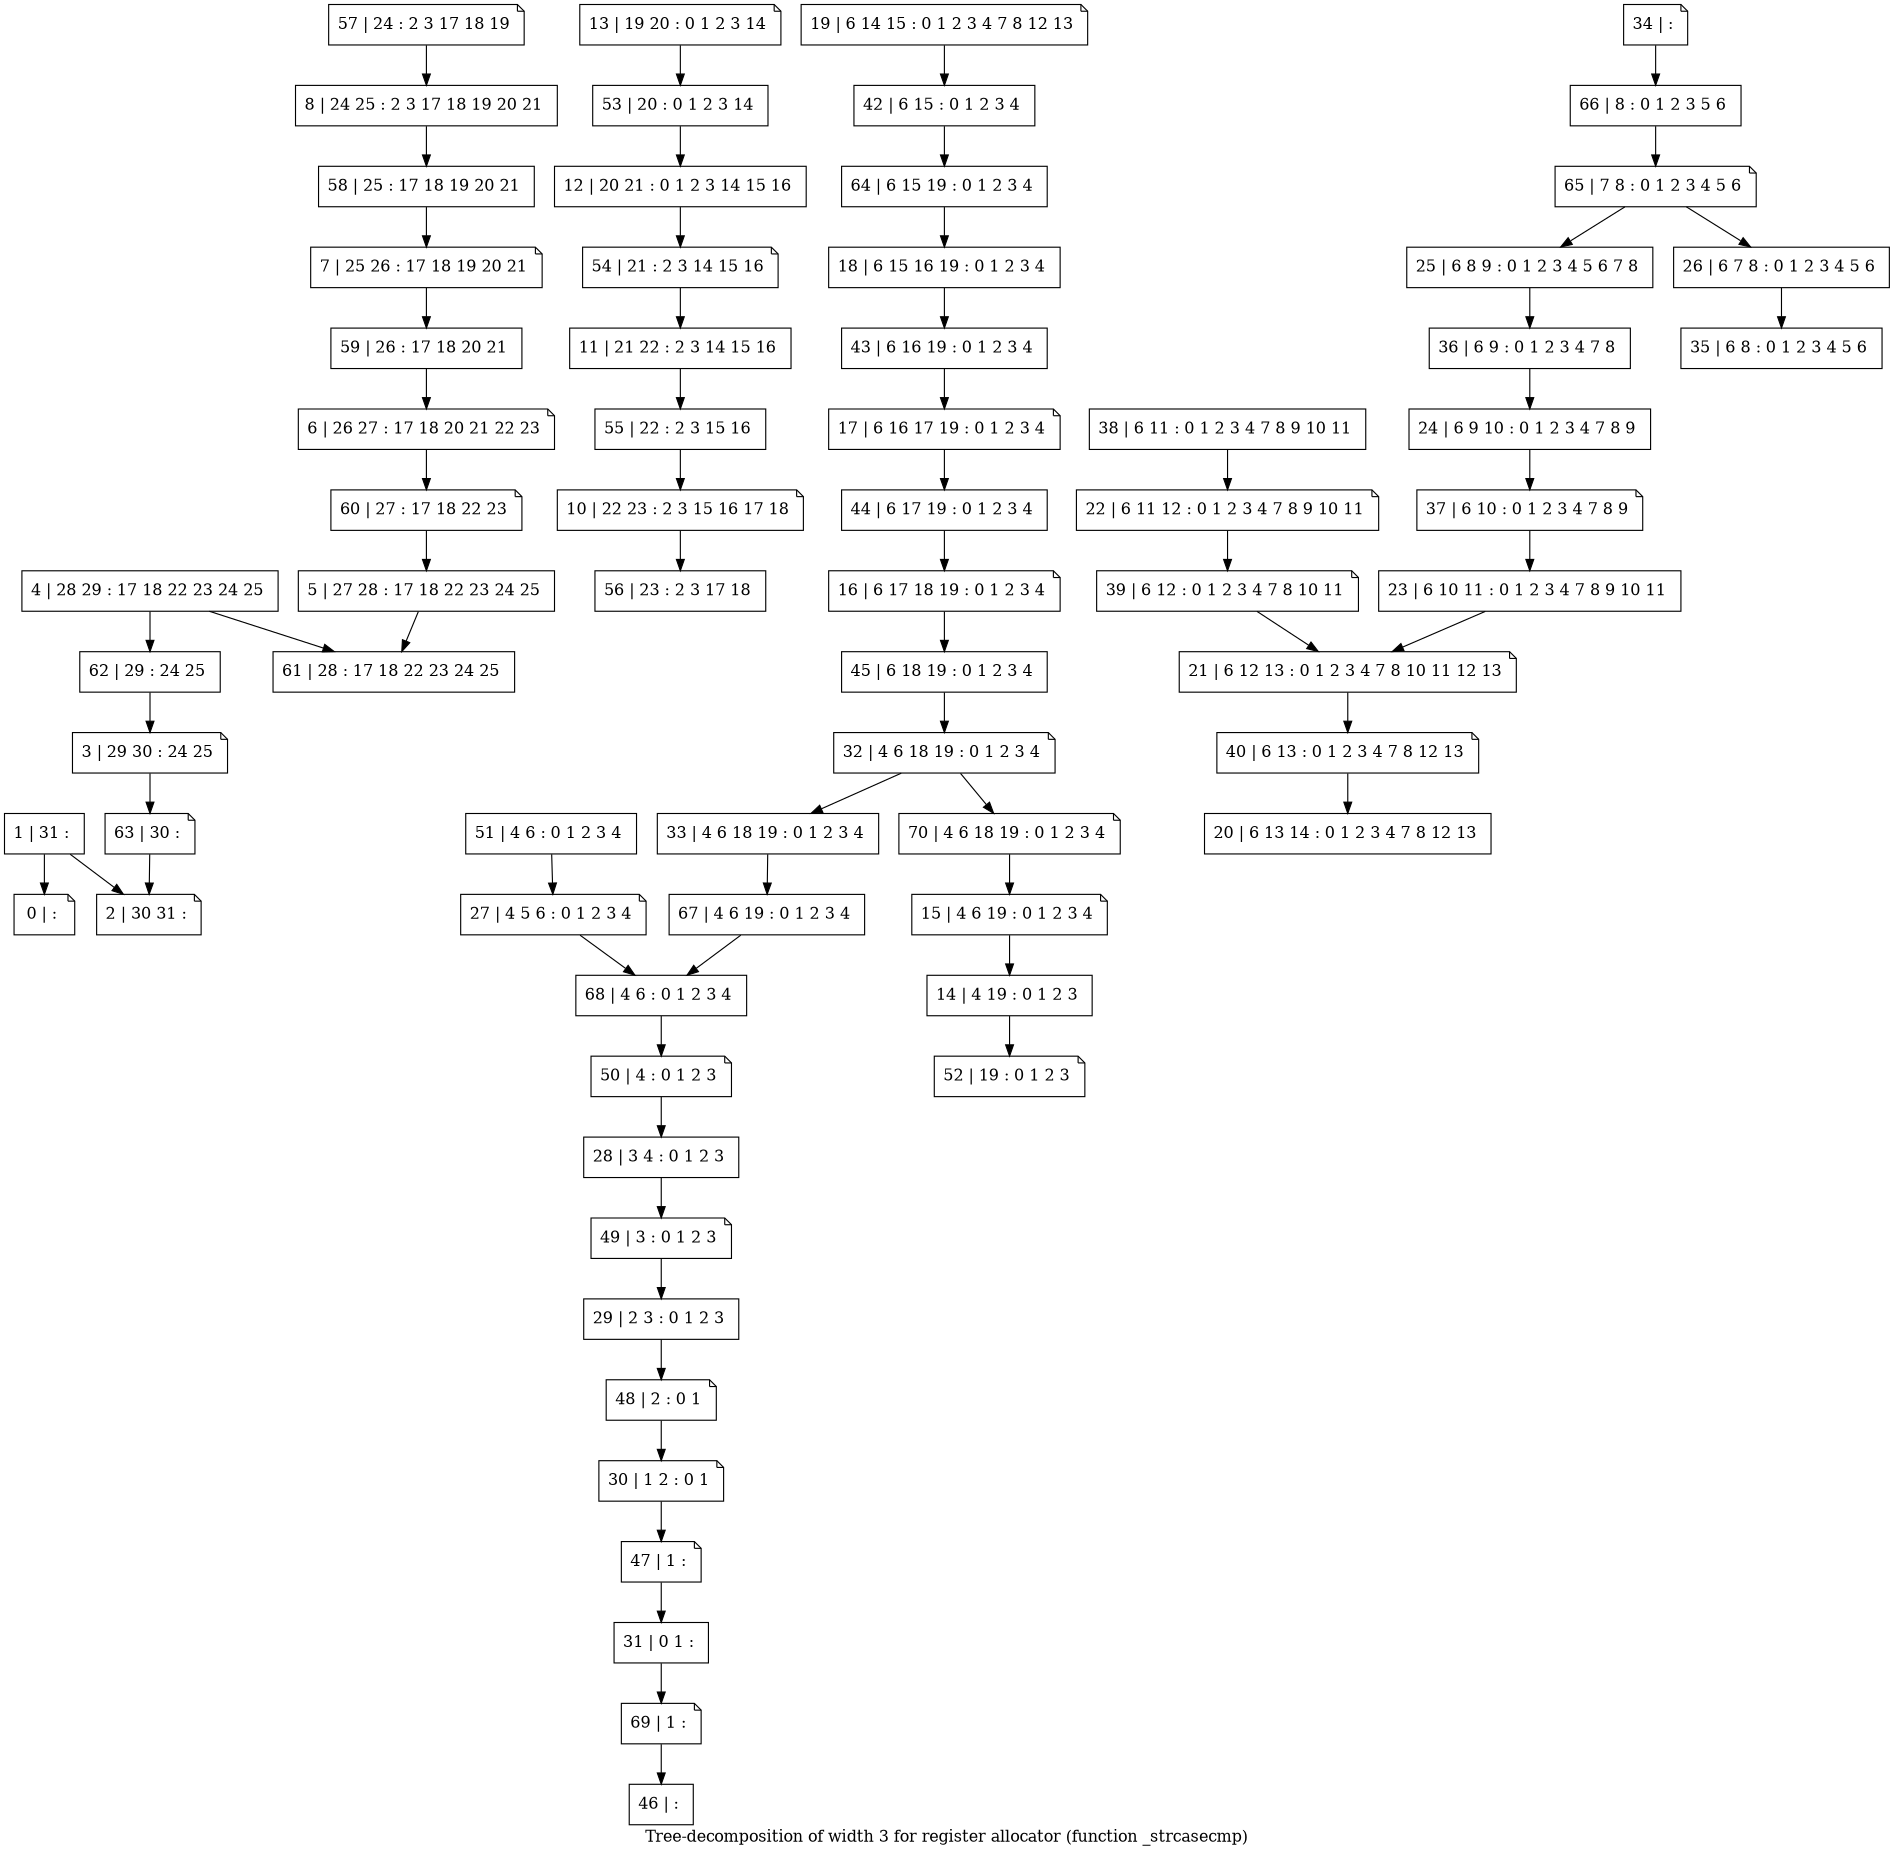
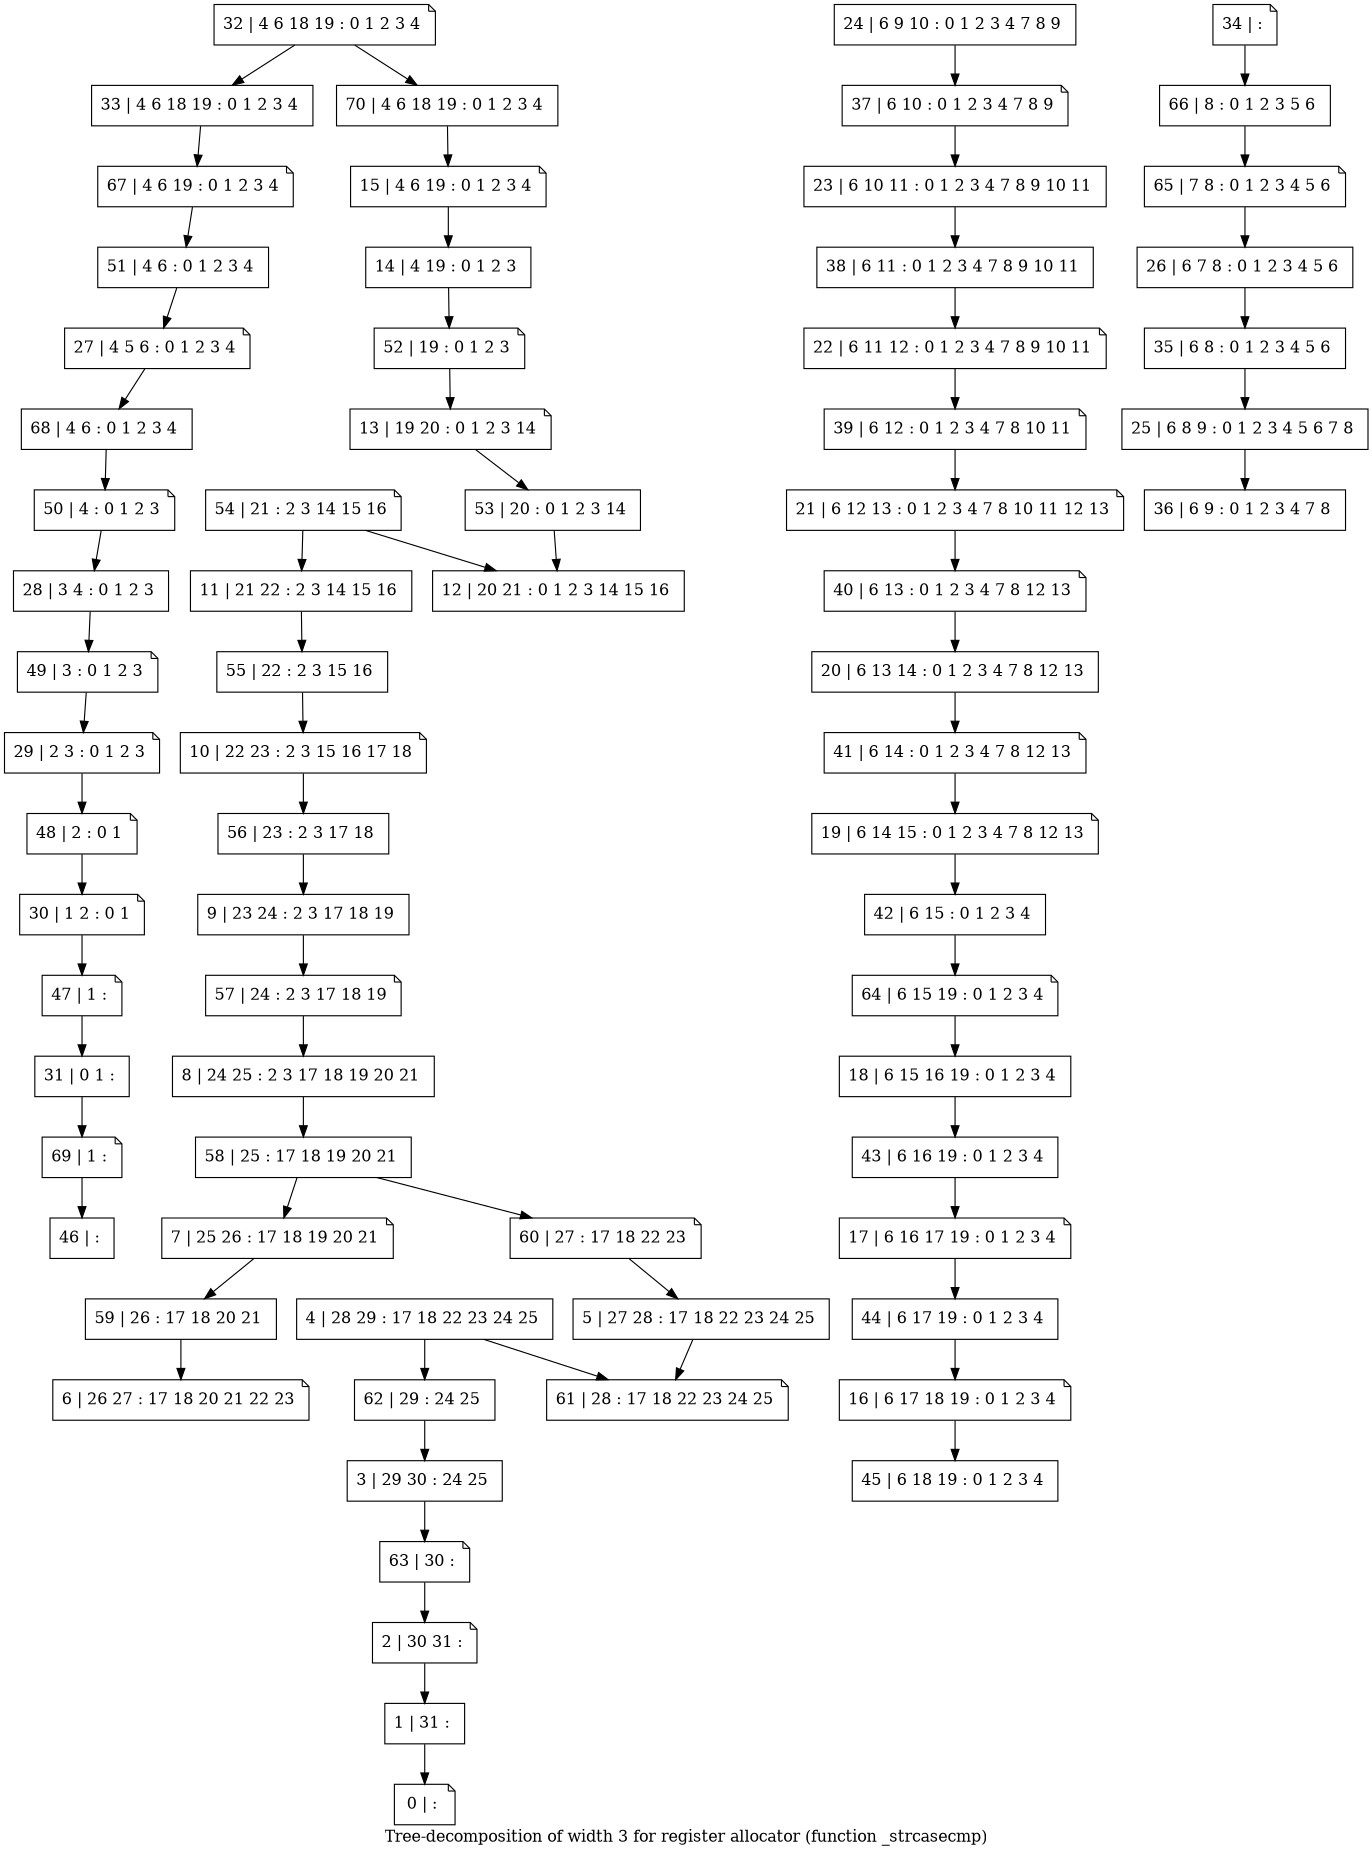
node "64 | 6 15 19 : 0 1 2 3 4": shape box -> note
edge "12 | 20 21 : 0 1 2 3 14 15 16" -> "54 | 21 : 2 3 14 15 16": reversed
edge "65 | 7 8 : 0 1 2 3 4 5 6" -> "25 | 6 8 9 : 0 1 2 3 4 5 6 7 8": now "35 | 6 8 : 0 1 2 3 4 5 6" -> "25 | 6 8 9 : 0 1 2 3 4 5 6 7 8"
edge "52 | 19 : 0 1 2 3" -> "13 | 19 20 : 0 1 2 3 14": added
edge "36 | 6 9 : 0 1 2 3 4 7 8" -> "24 | 6 9 10 : 0 1 2 3 4 7 8 9": removed
edge "6 | 26 27 : 17 18 20 21 22 23" -> "60 | 27 : 17 18 22 23": now "58 | 25 : 17 18 19 20 21" -> "60 | 27 : 17 18 22 23"
edge "23 | 6 10 11 : 0 1 2 3 4 7 8 9 10 11" -> "21 | 6 12 13 : 0 1 2 3 4 7 8 10 11 12 13": now "23 | 6 10 11 : 0 1 2 3 4 7 8 9 10 11" -> "38 | 6 11 : 0 1 2 3 4 7 8 9 10 11"
node "61 | 28 : 17 18 22 23 24 25": shape box -> note
edge "45 | 6 18 19 : 0 1 2 3 4" -> "32 | 4 6 18 19 : 0 1 2 3 4": removed
node "3 | 29 30 : 24 25": shape note -> box
node "41 | 6 14 : 0 1 2 3 4 7 8 12 13": added
node "70 | 4 6 18 19 : 0 1 2 3 4": shape note -> box
edge "1 | 31 :" -> "2 | 30 31 :": reversed
node "9 | 23 24 : 2 3 17 18 19": added
node "67 | 4 6 19 : 0 1 2 3 4": shape box -> note
edge "67 | 4 6 19 : 0 1 2 3 4" -> "68 | 4 6 : 0 1 2 3 4": now "67 | 4 6 19 : 0 1 2 3 4" -> "51 | 4 6 : 0 1 2 3 4"
node "29 | 2 3 : 0 1 2 3": shape box -> note
